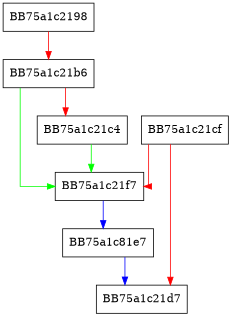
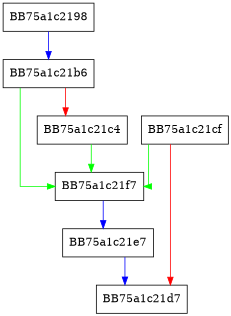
edge "BB75a1c2198" -> "BB75a1c21b6": color red -> blue
edge "BB75a1c21cf" -> "BB75a1c21f7": color red -> green
node "BB75a1c81e7": label "BB75a1c81e7" -> "BB75a1c21e7"
